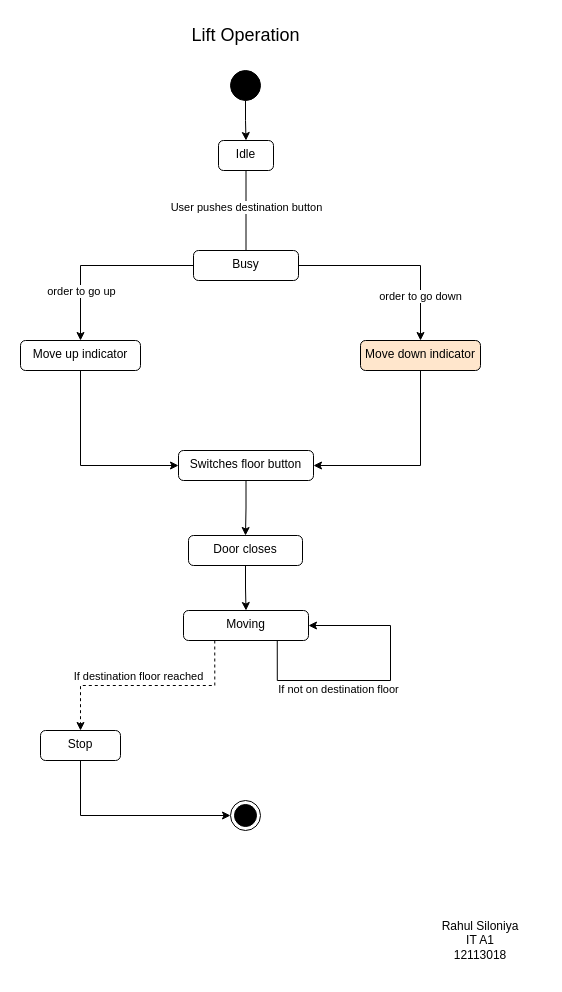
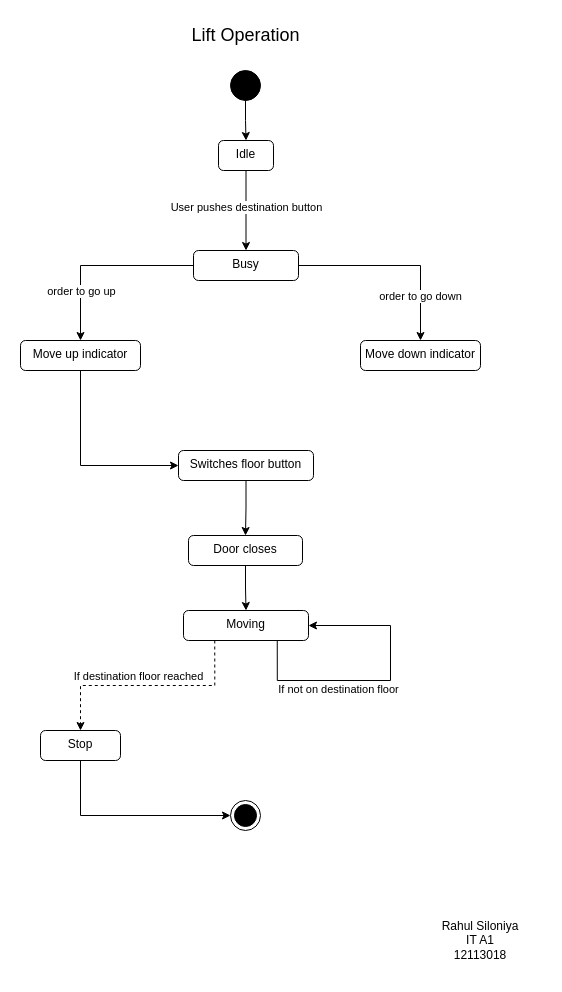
edge "Idle" -- "Busy": arrowhead none -> classic
node "Move down indicator": fillcolor #ffe6cc -> #ffffff
edge "Move down indicator" -> "Switches floor button": removed
